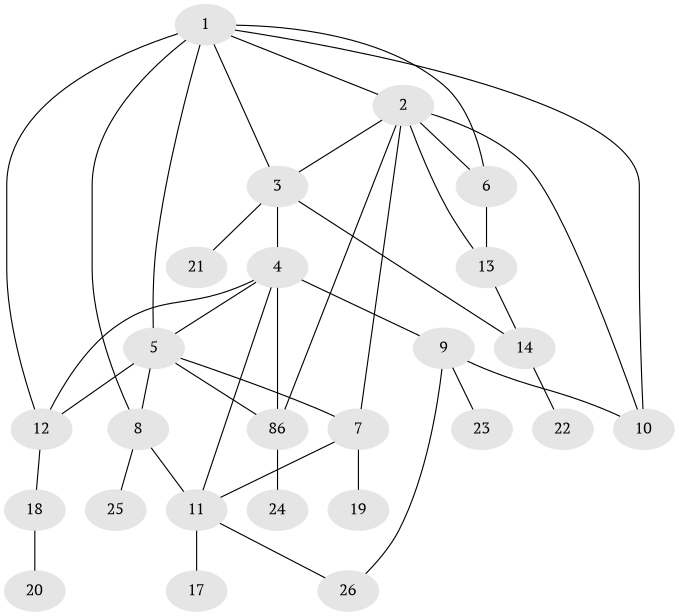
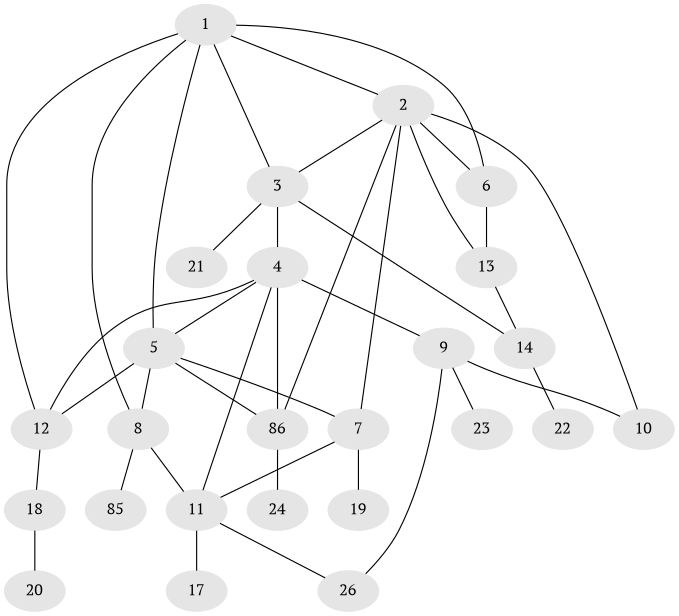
edge "1" -- "10": removed
node "25": label "25" -> "85"
